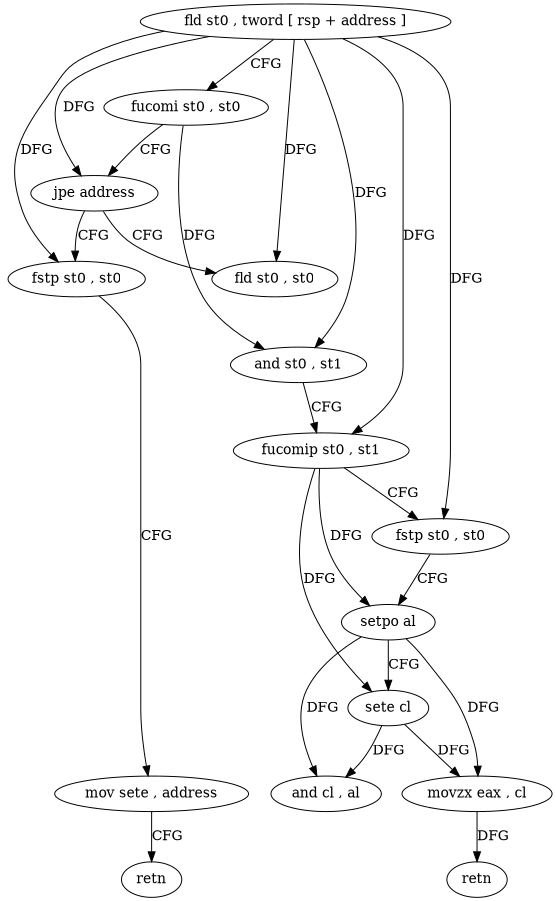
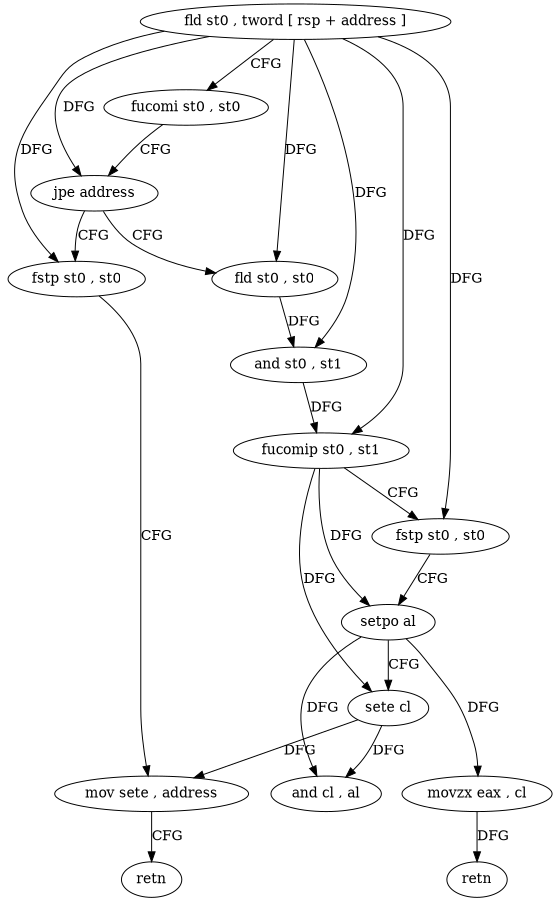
edge "fucomi st0 , st0" -> "and st0 , st1": now "fld st0 , st0" -> "and st0 , st1"
edge "and st0 , st1" -> "fucomip st0 , st1": label "CFG" -> "DFG"
edge "sete cl" -> "movzx eax , cl": now "sete cl" -> "mov sete , address"
